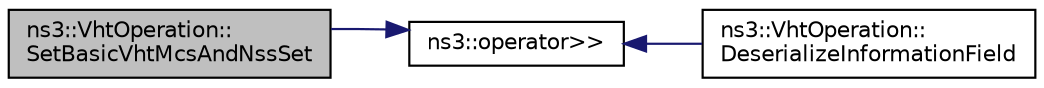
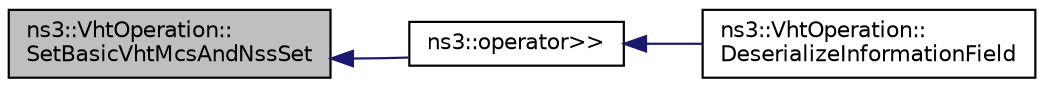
edge "ns3::VhtOperation:: SetBasicVhtMcsAndNssSet" -> "ns3::operator>>": reversed
